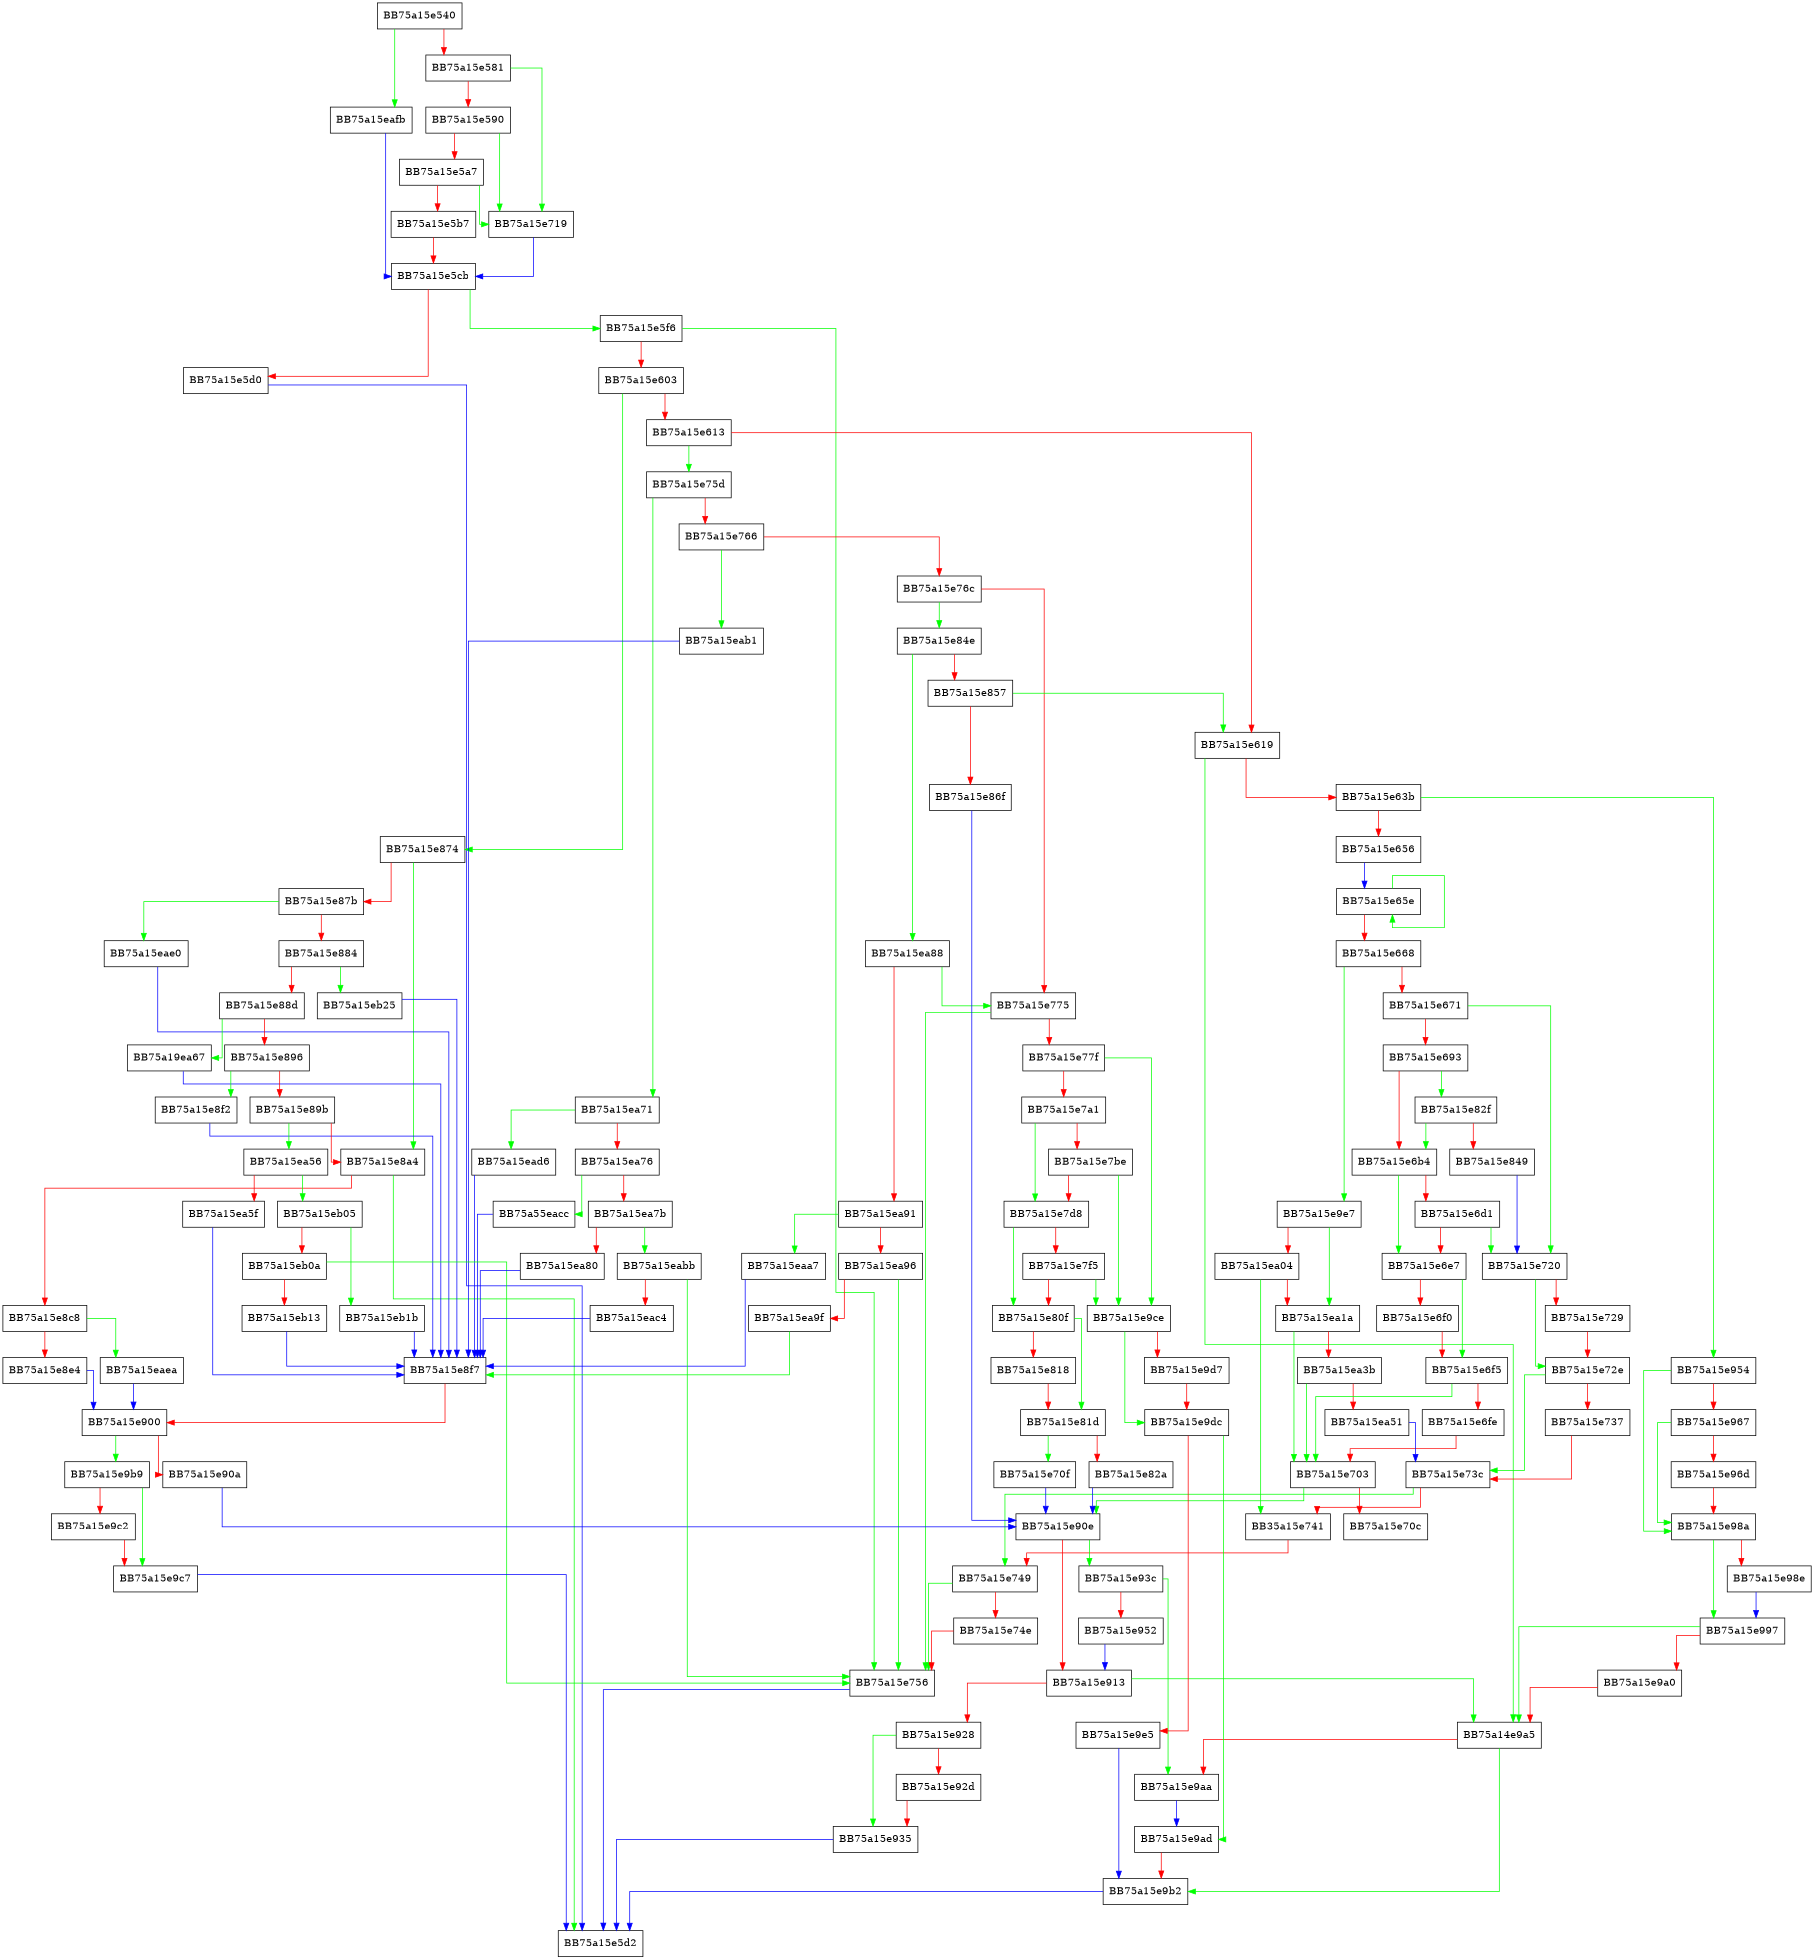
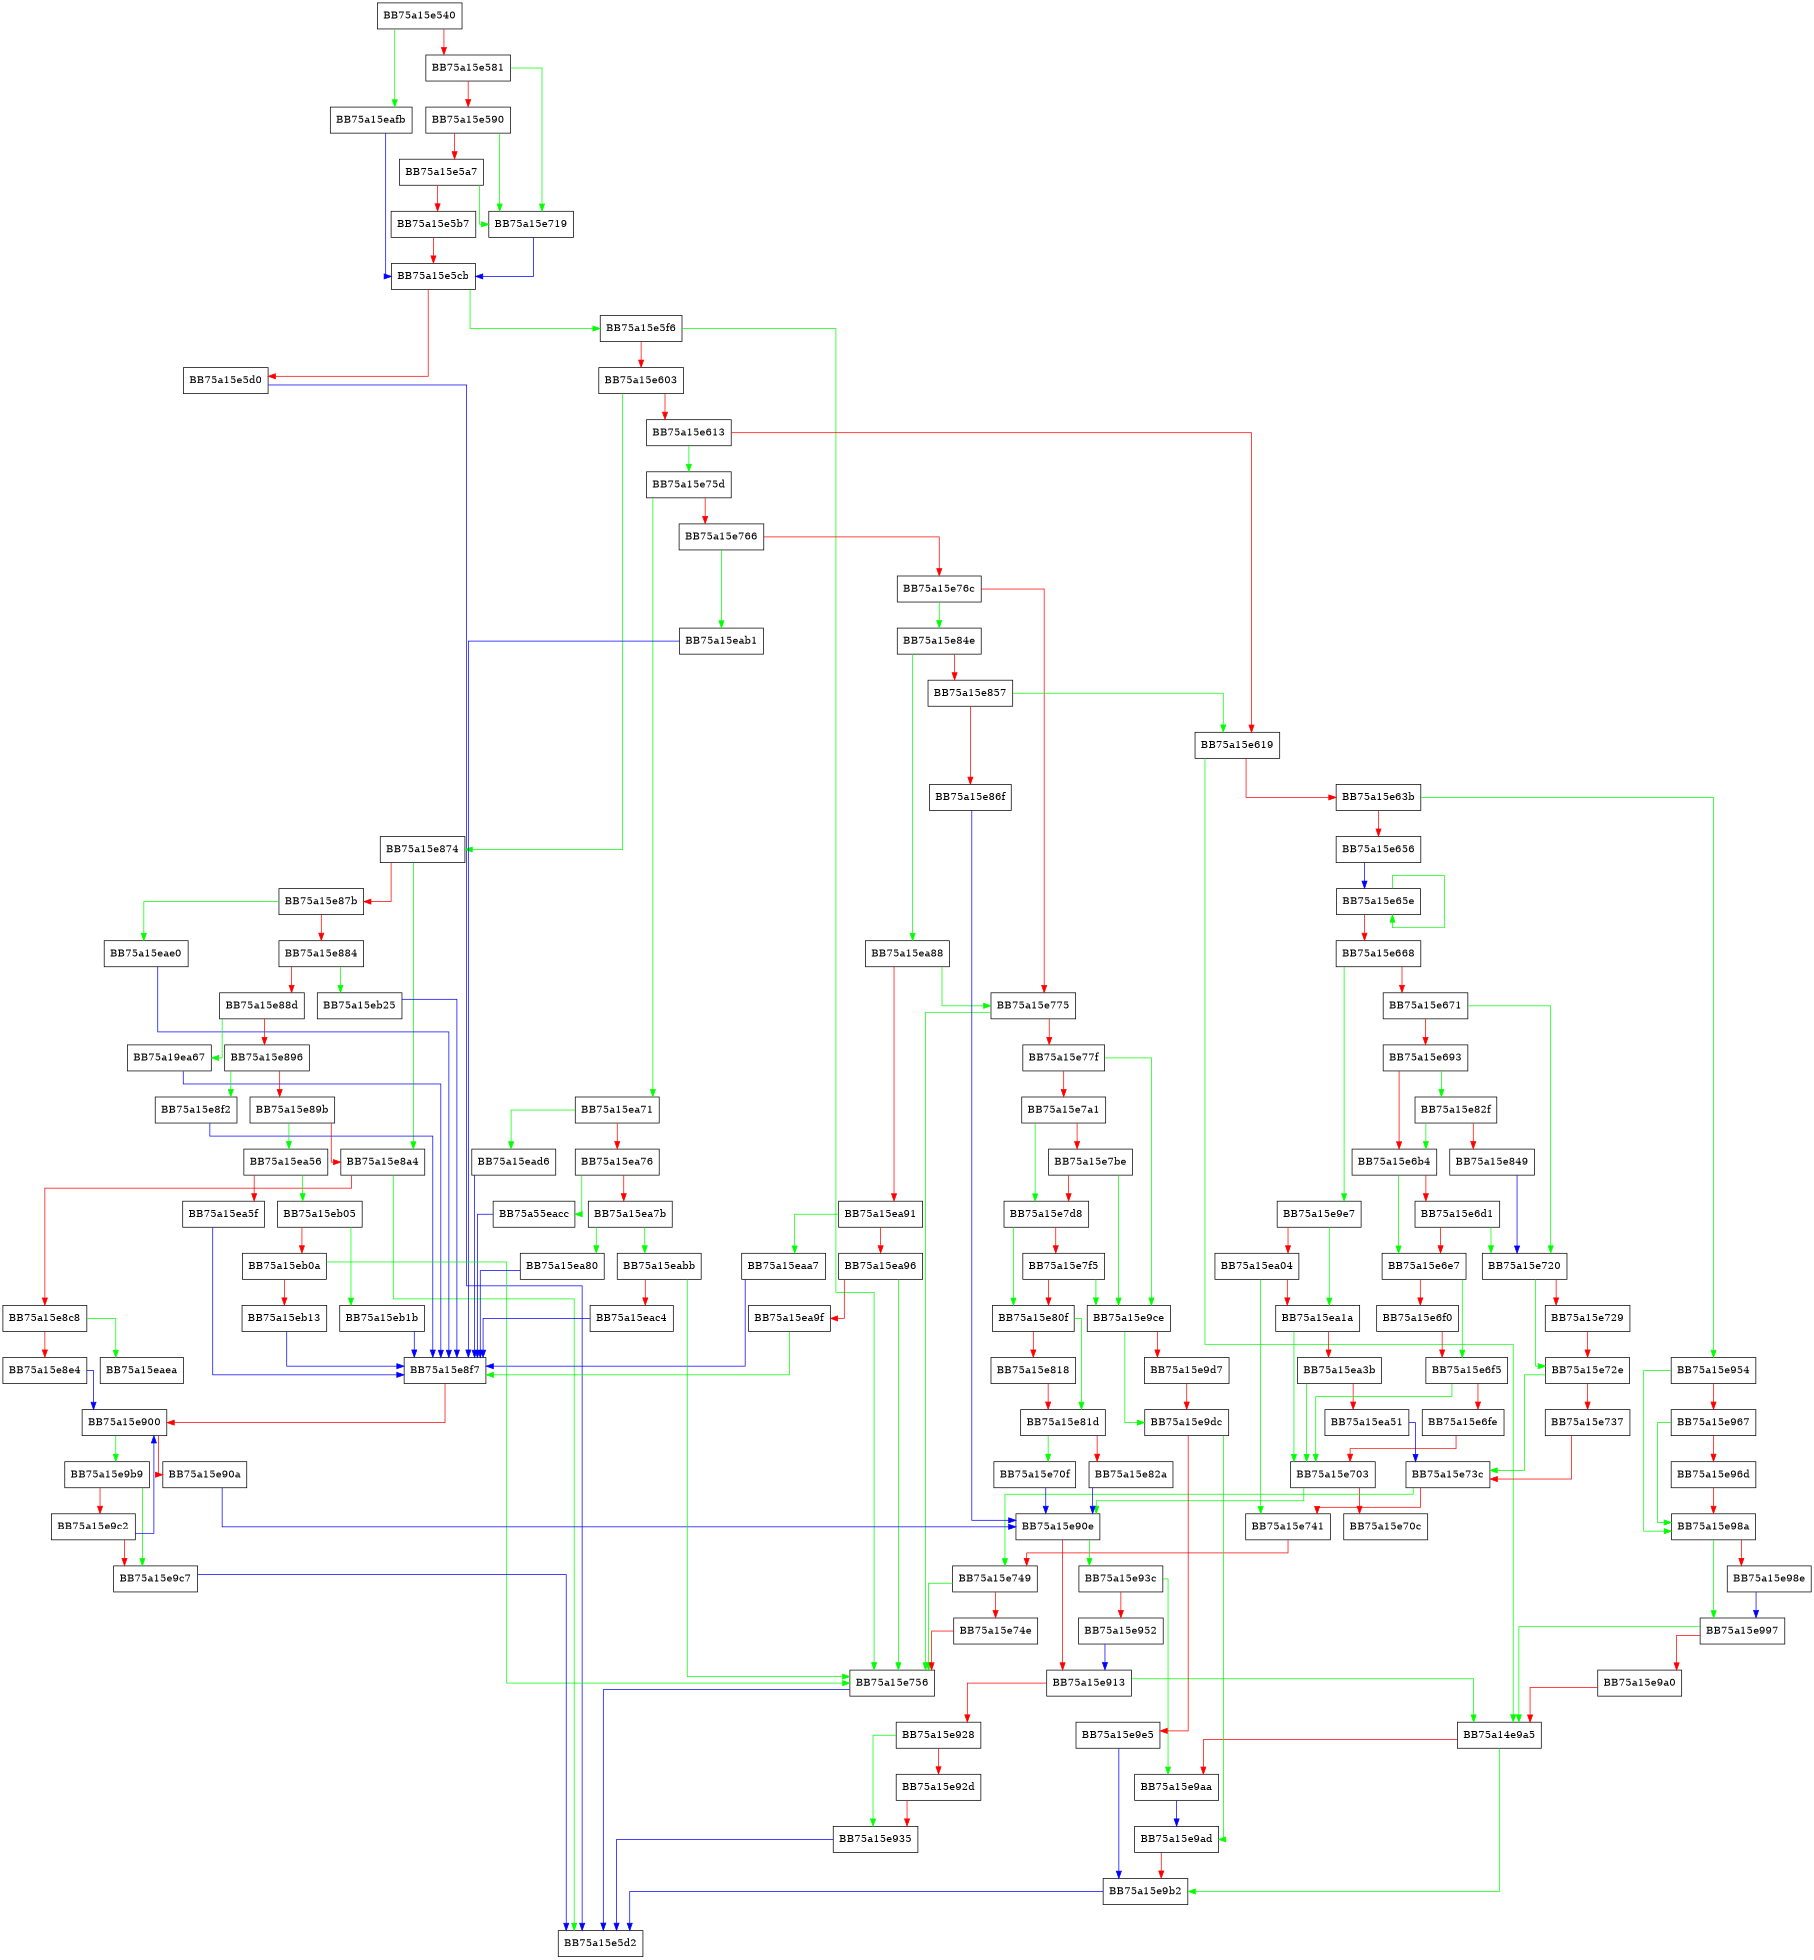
edge "BB75a15ea7b" -> "BB75a15ea80": color red -> green
edge "BB75a15eaea" -> "BB75a15e900": now "BB75a15e9c2" -> "BB75a15e900"
node "BB35a15e741": label "BB35a15e741" -> "BB75a15e741"
